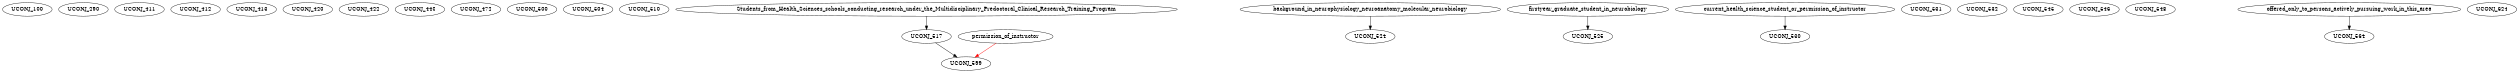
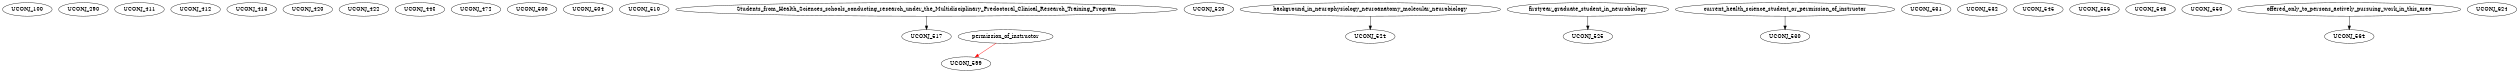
node "UCONJ_520": added
node "UCONJ_546": label "UCONJ_546" -> "UCONJ_556"
node "UCONJ_550": added
edge "UCONJ_517" -> "UCONJ_599": removed
